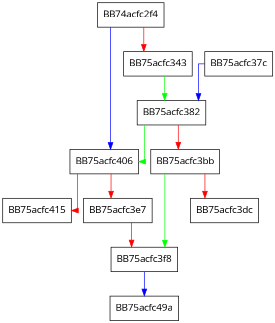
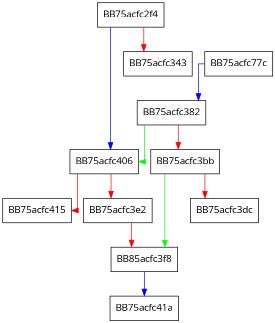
node "BB74acfc2f4": label "BB74acfc2f4" -> "BB75acfc2f4"
node "BB75acfc37c": label "BB75acfc37c" -> "BB75acfc77c"
edge "BB75acfc343" -> "BB75acfc382": removed
node "BB75acfc3e7": label "BB75acfc3e7" -> "BB75acfc3e2"
node "BB75acfc3f8": label "BB75acfc3f8" -> "BB85acfc3f8"
node "BB75acfc49a": label "BB75acfc49a" -> "BB75acfc41a"
